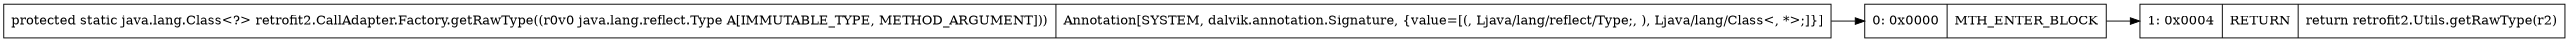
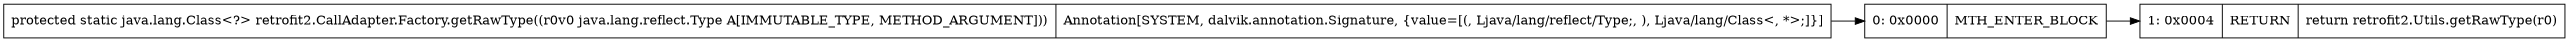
node "1: 0x0004": text "return retrofit2.Utils.getRawType(r2)" -> "return retrofit2.Utils.getRawType(r0)"
